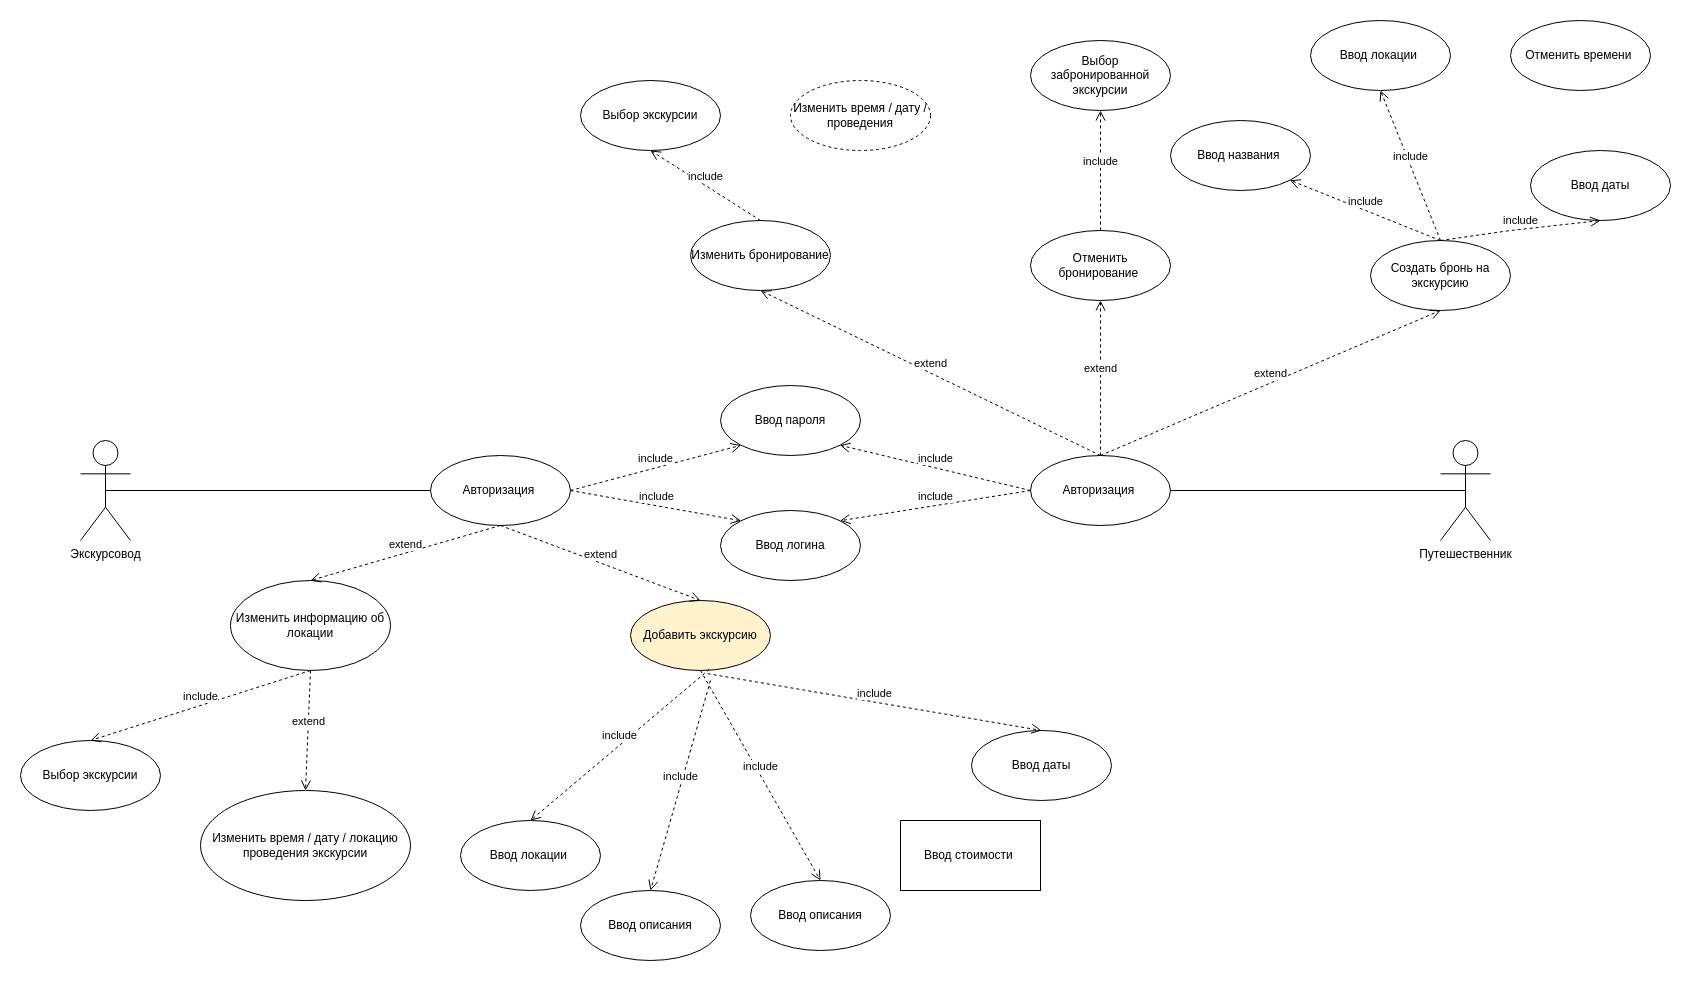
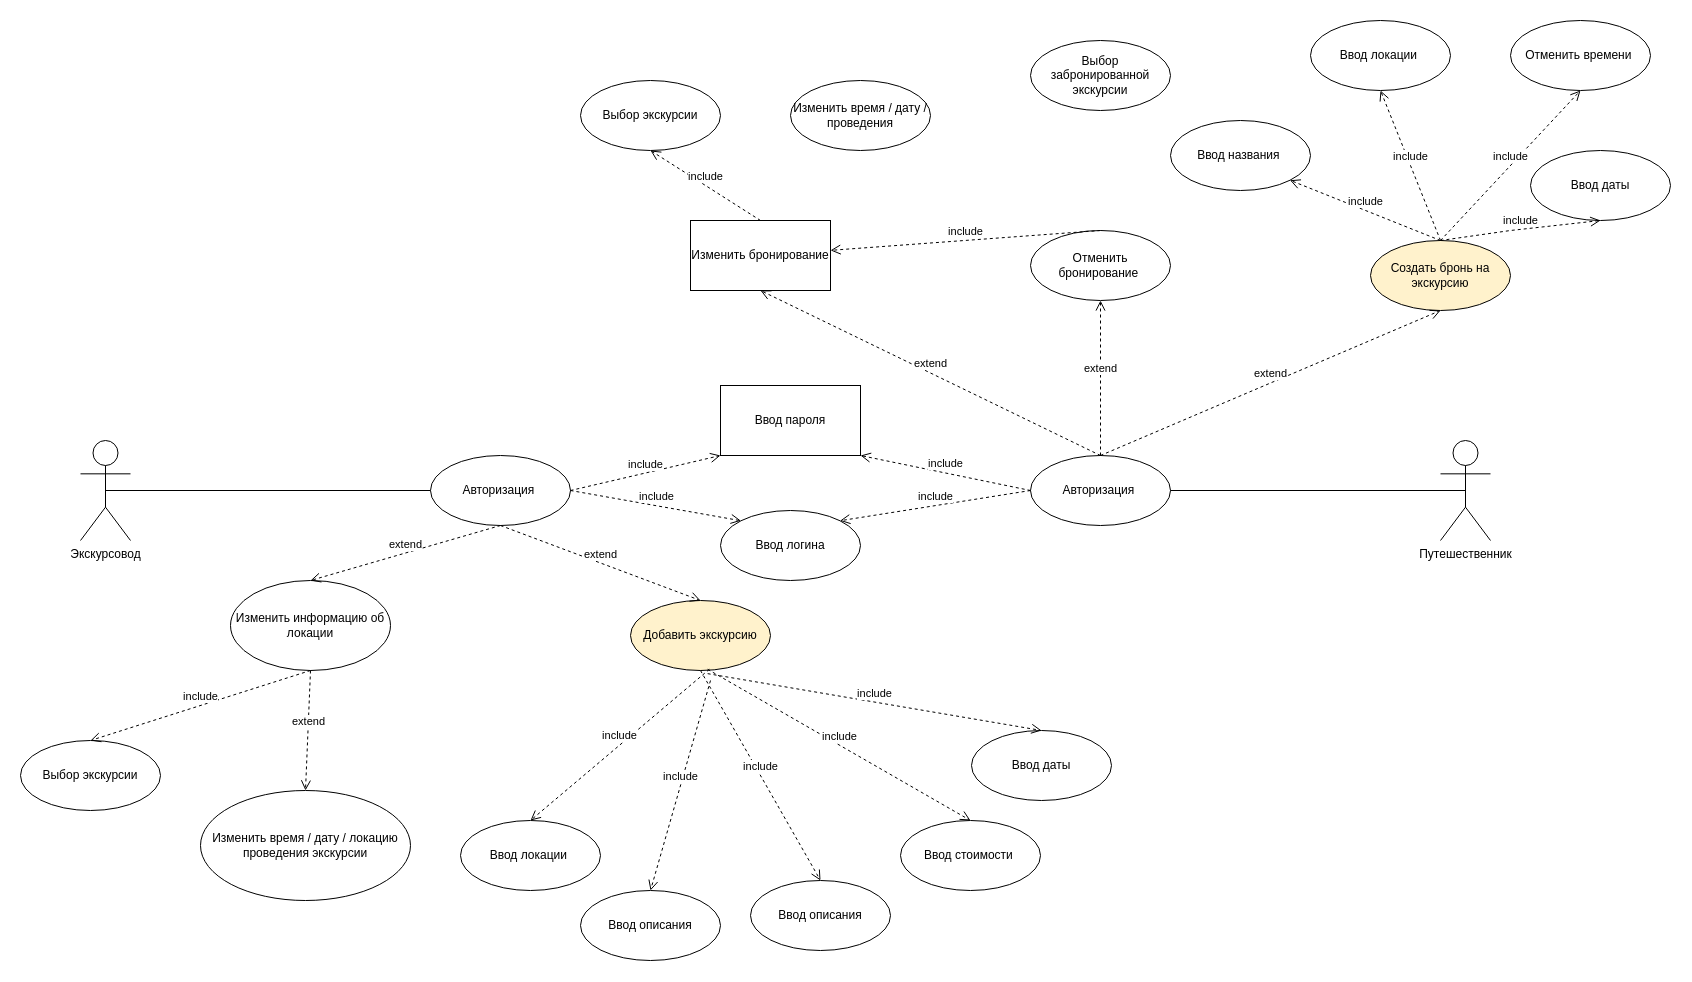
node "Изменить время / дату / проведения": style dashed -> solid
edge "Создать бронь на экскурсию" -> "Отменить времени": added, label "include"
edge "Отменить бронирование" -> "Выбор забронированной экскурсии": now "Отменить бронирование" -> "Изменить бронирование"
node "Изменить бронирование": shape ellipse -> rectangle
node "Создать бронь на экскурсию": fillcolor #ffffff -> #fff2cc
node "Ввод пароля": shape ellipse -> rectangle
edge "Добавить экскурсию" -> "Ввод стоимости": added, label "include"
node "Ввод стоимости": shape rectangle -> ellipse
